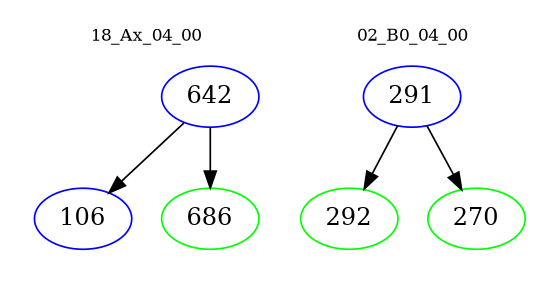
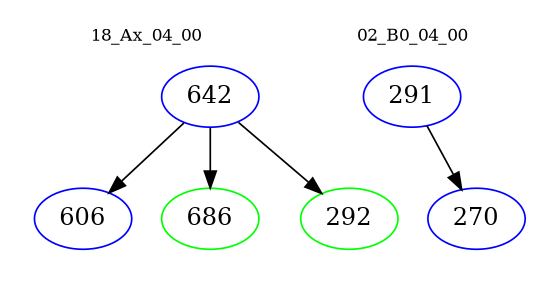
edge "291" -> "292": now "642" -> "292"
node "106": label "106" -> "606"
node "270": color green -> blue
